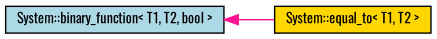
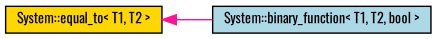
edge "System::equal_to< T1, T2 >" -> "System::binary_function< T1, T2, bool >": reversed
